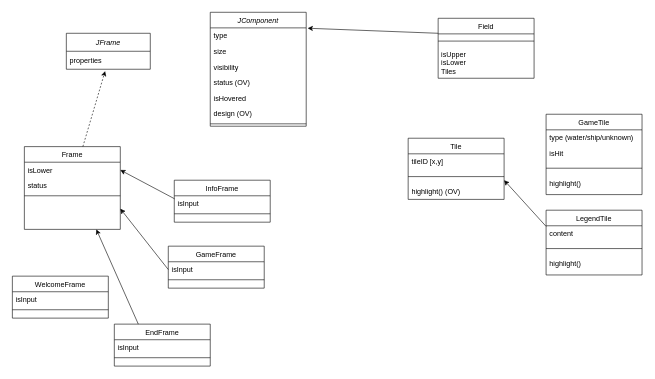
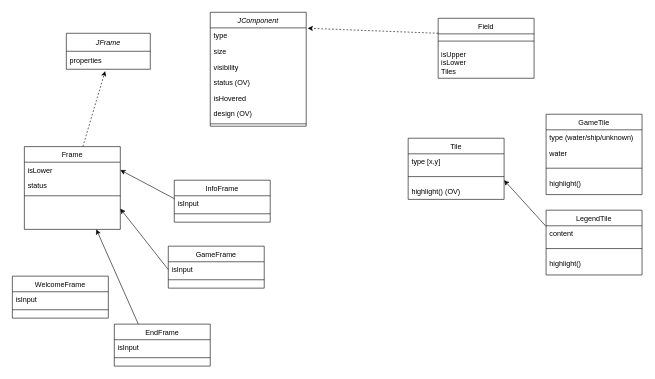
edge "Field" -> "type": style solid -> dashed
node "isHit": label "isHit" -> "water"
node "tileID [x,y]": label "tileID [x,y]" -> "type [x,y]"
